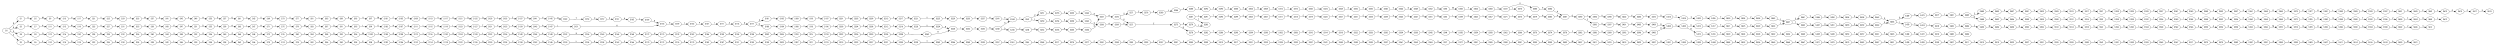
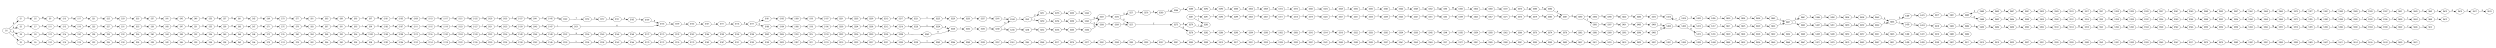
edge "S372" -> "S380": now "S376" -> "S380"
edge "S263" -> "S267": now "S262" -> "S267"
edge "S485" -> "S489": reversed
edge "S414" -> "S418": reversed
